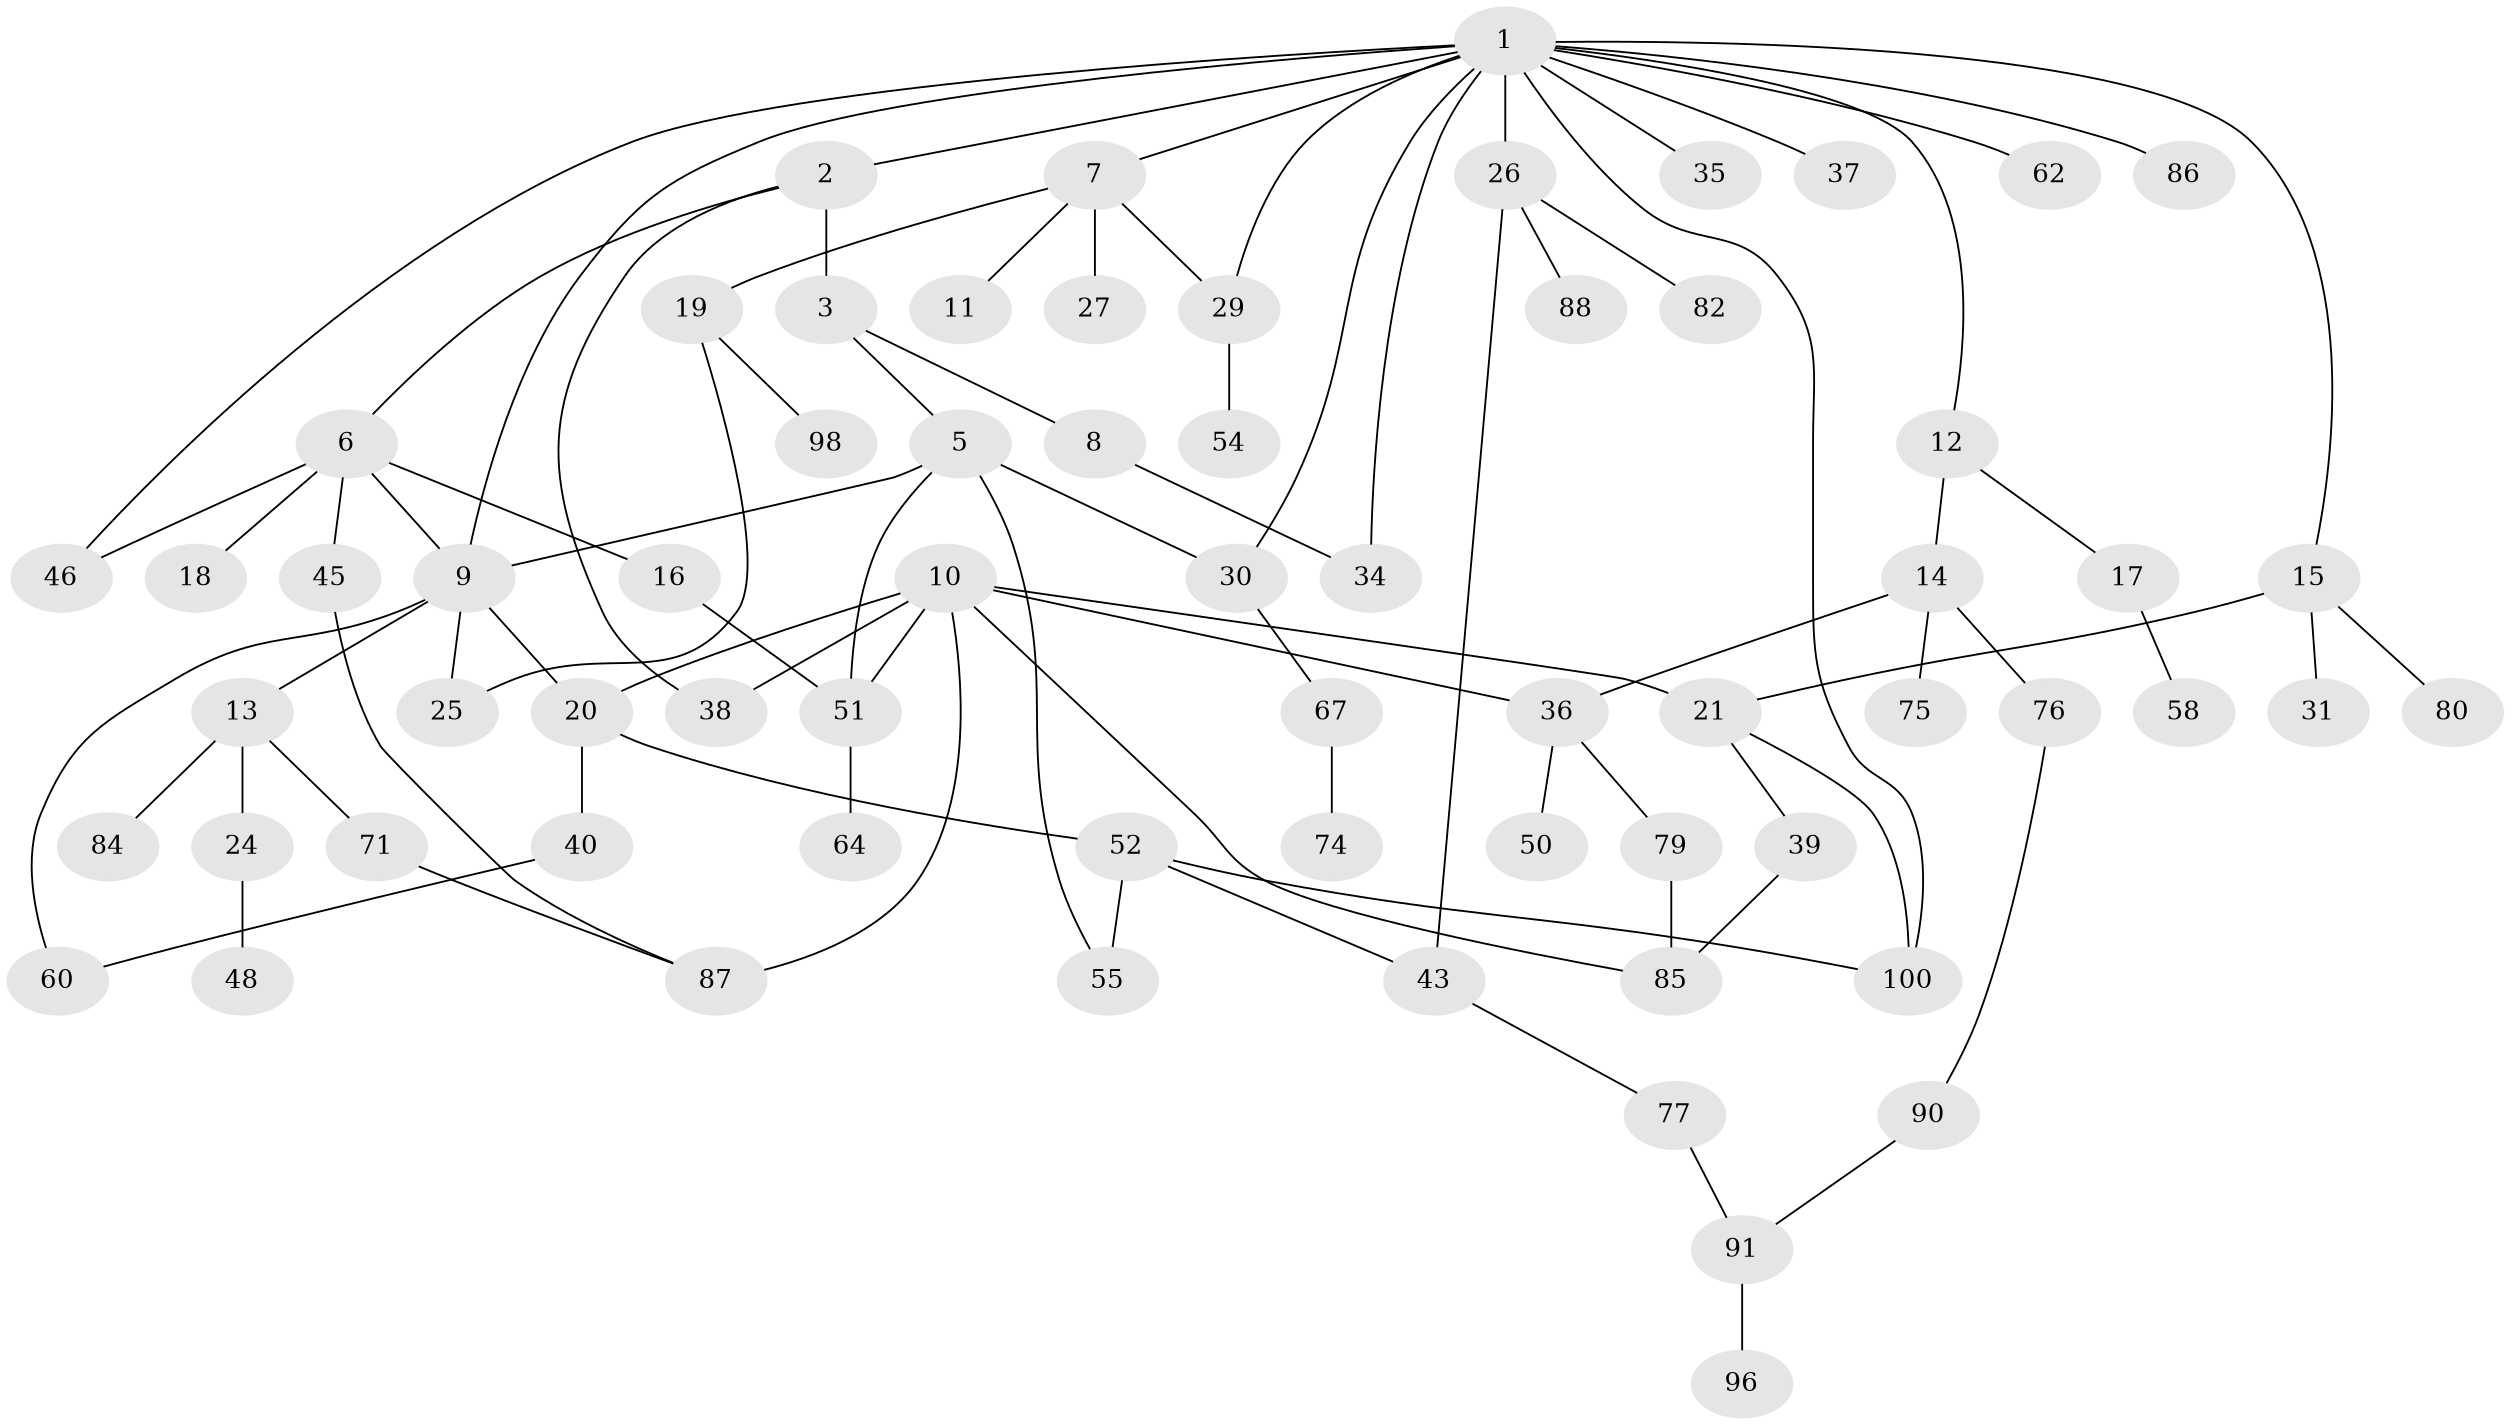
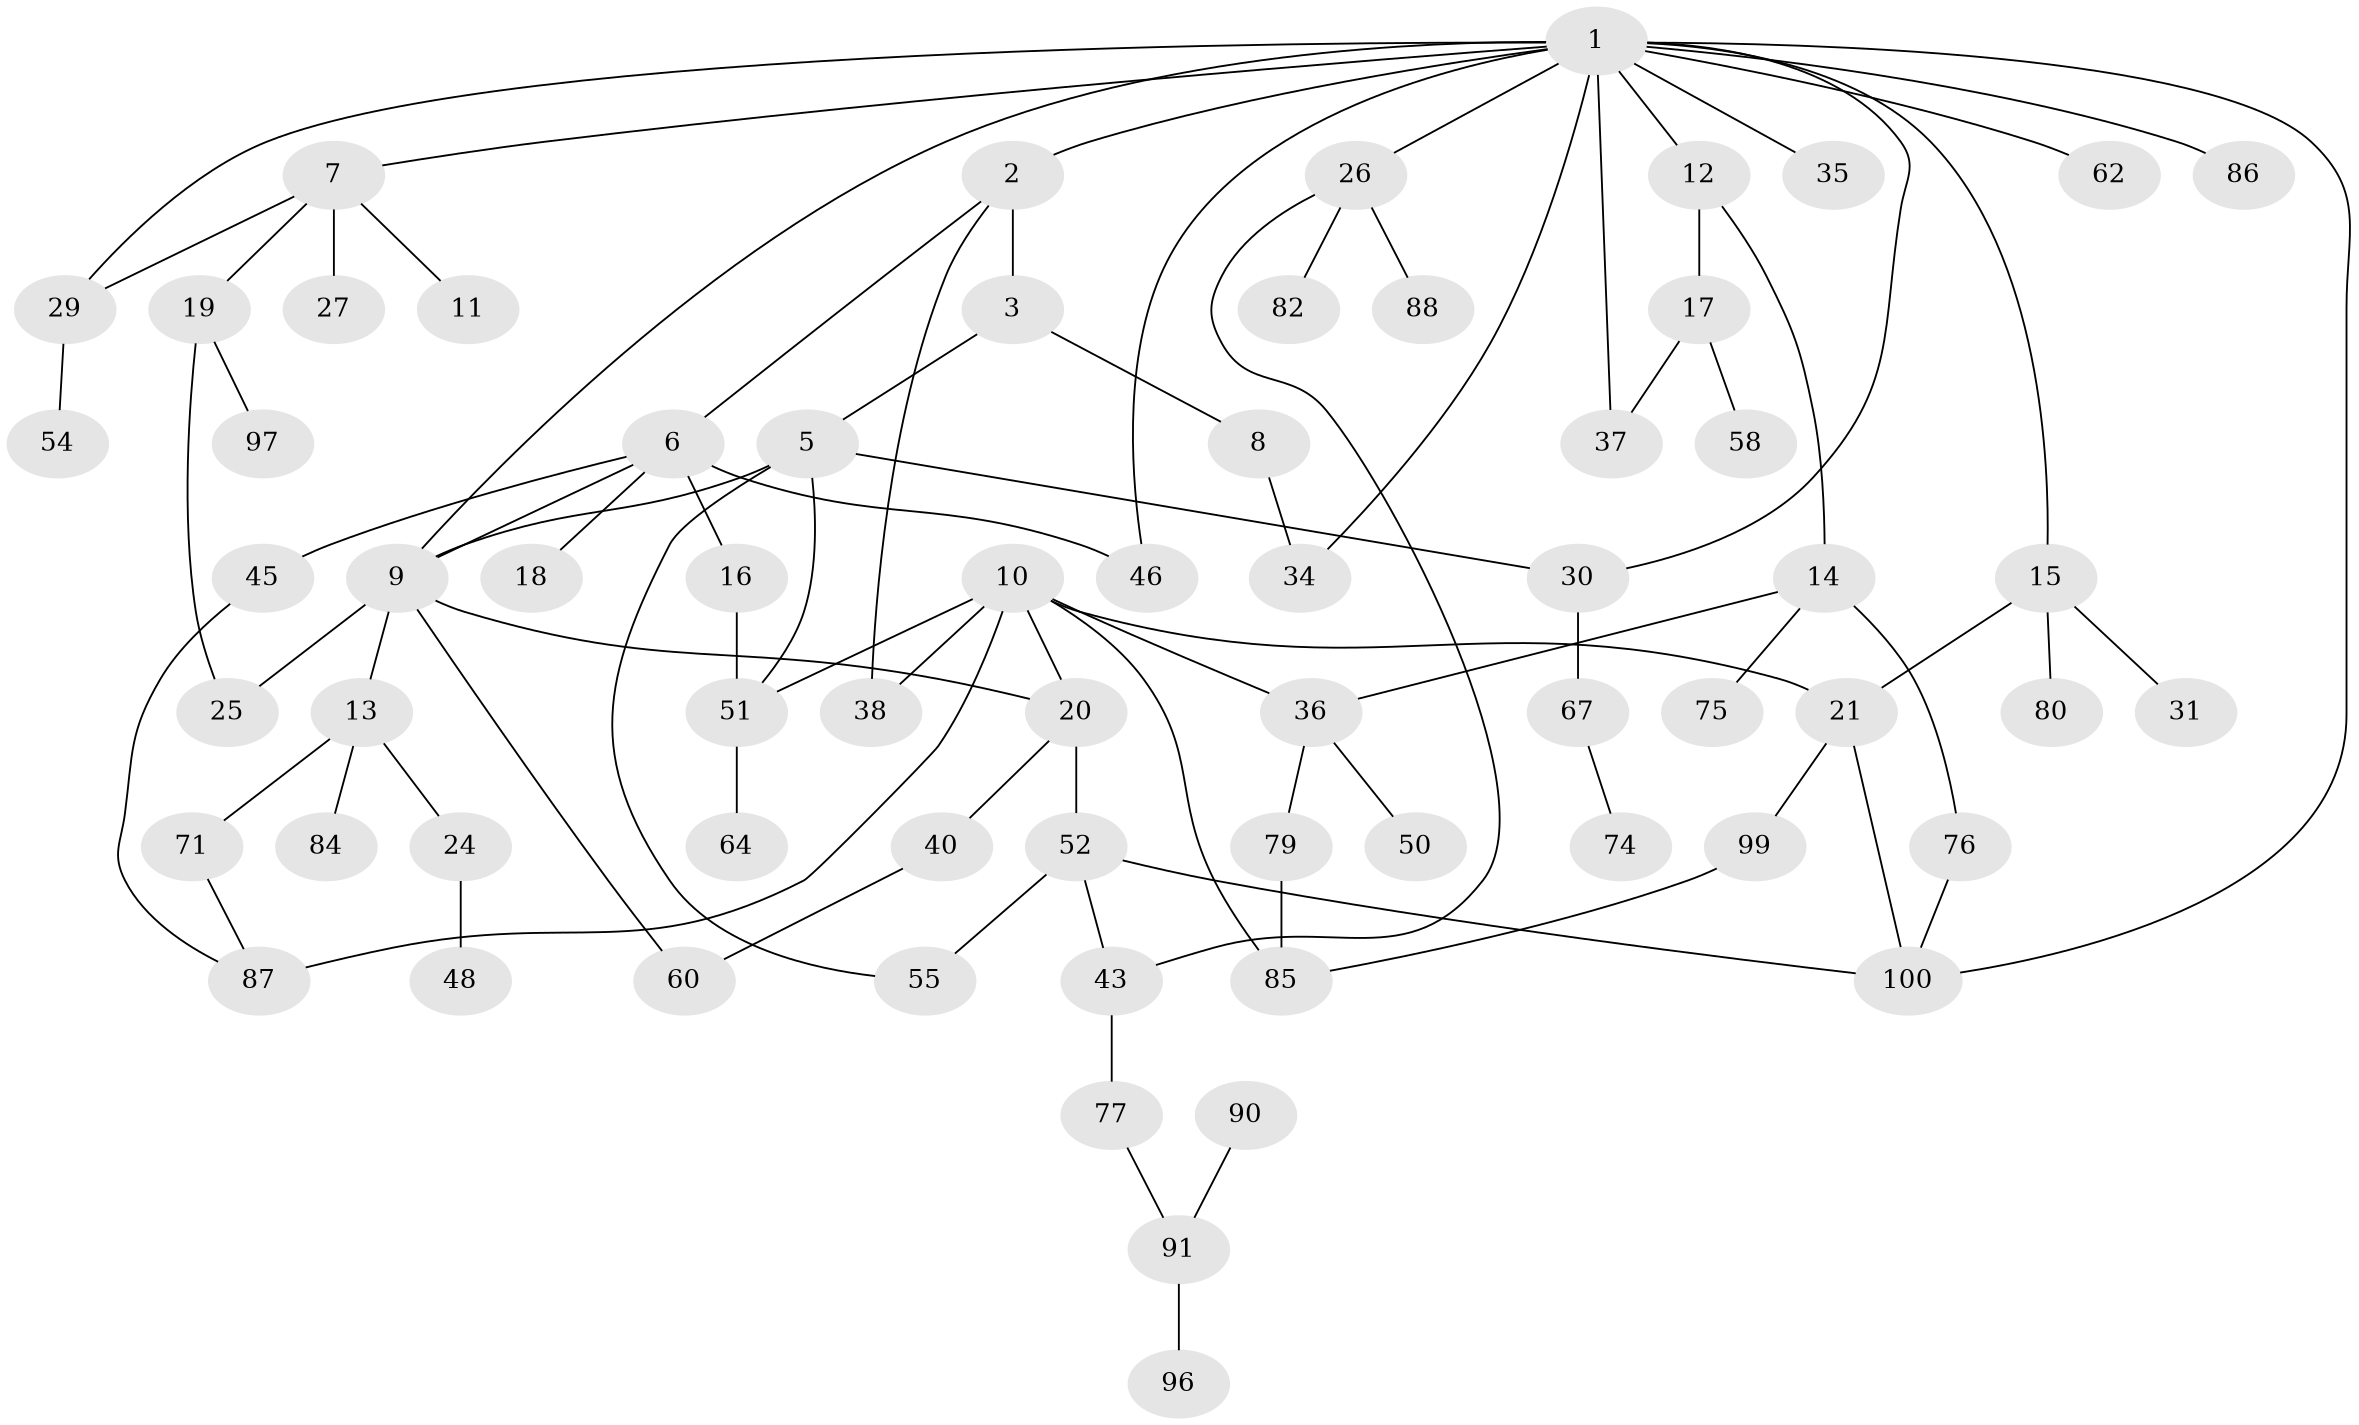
edge "17" -- "37": added
node "98": label "98" -> "97"
node "39": label "39" -> "99"
edge "76" -- "90": now "76" -- "100"
